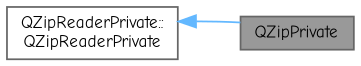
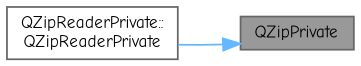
edge "QZipPrivate" -> "QZipReaderPrivate:: QZipReaderPrivate": reversed
